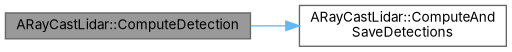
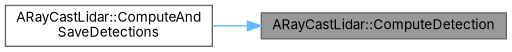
edge "ARayCastLidar::ComputeDetection" -> "ARayCastLidar::ComputeAnd SaveDetections": reversed
